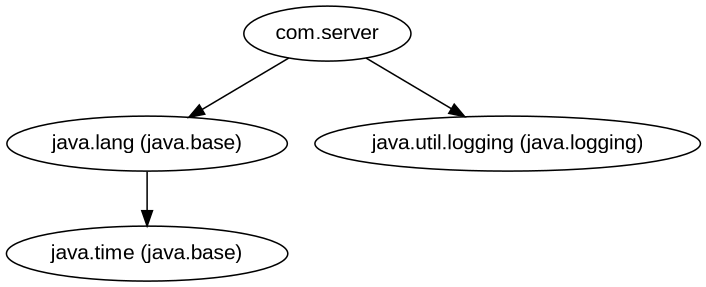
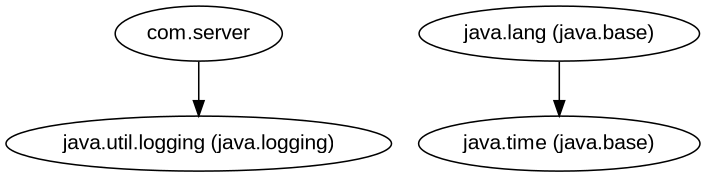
edge "com.server" -> "java.lang (java.base)": removed
